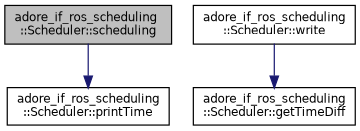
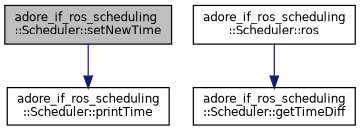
node "adore_if_ros_scheduling ::Scheduler::scheduling": label "adore_if_ros_scheduling ::Scheduler::scheduling" -> "adore_if_ros_scheduling ::Scheduler::setNewTime"
node "adore_if_ros_scheduling ::Scheduler::write": label "adore_if_ros_scheduling ::Scheduler::write" -> "adore_if_ros_scheduling ::Scheduler::ros"
